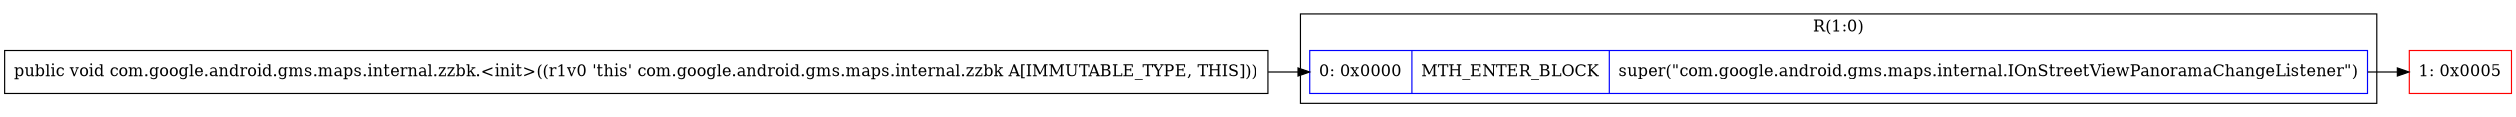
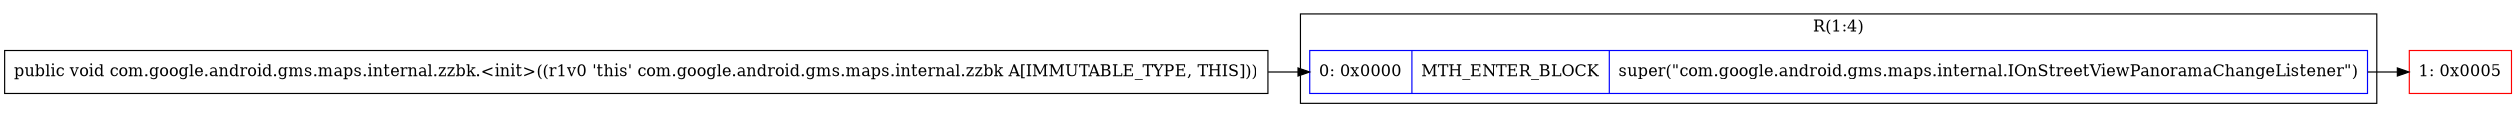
cluster "R(1:0)": label "R(1:0)" -> "R(1:4)"
